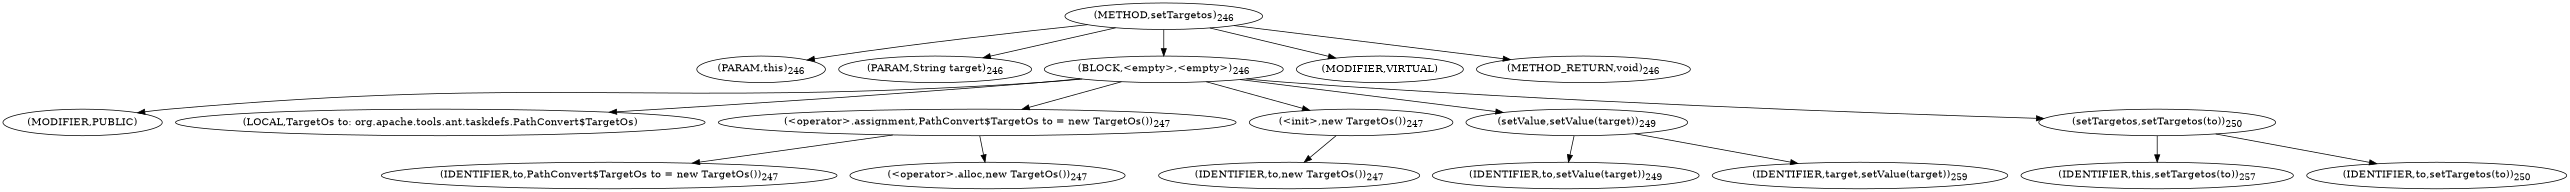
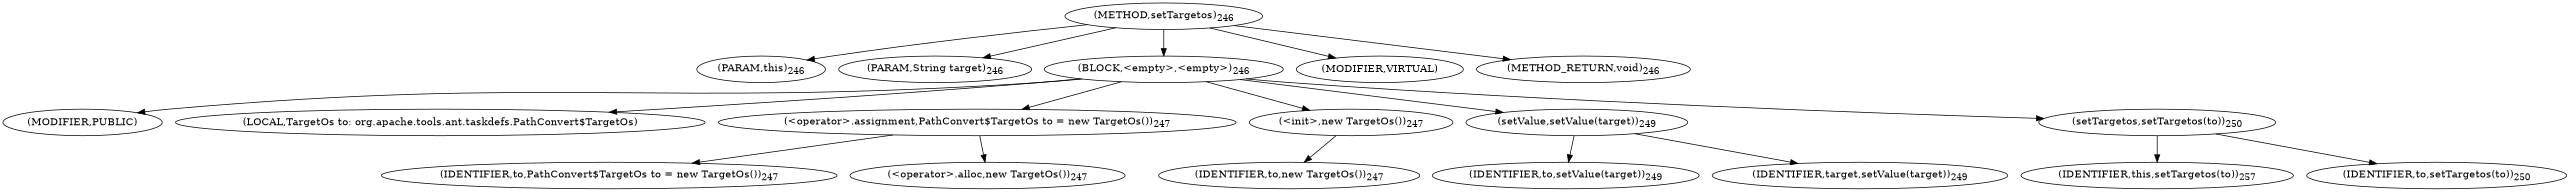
node "(IDENTIFIER,target,setValue(target))": text "259" -> "249"
